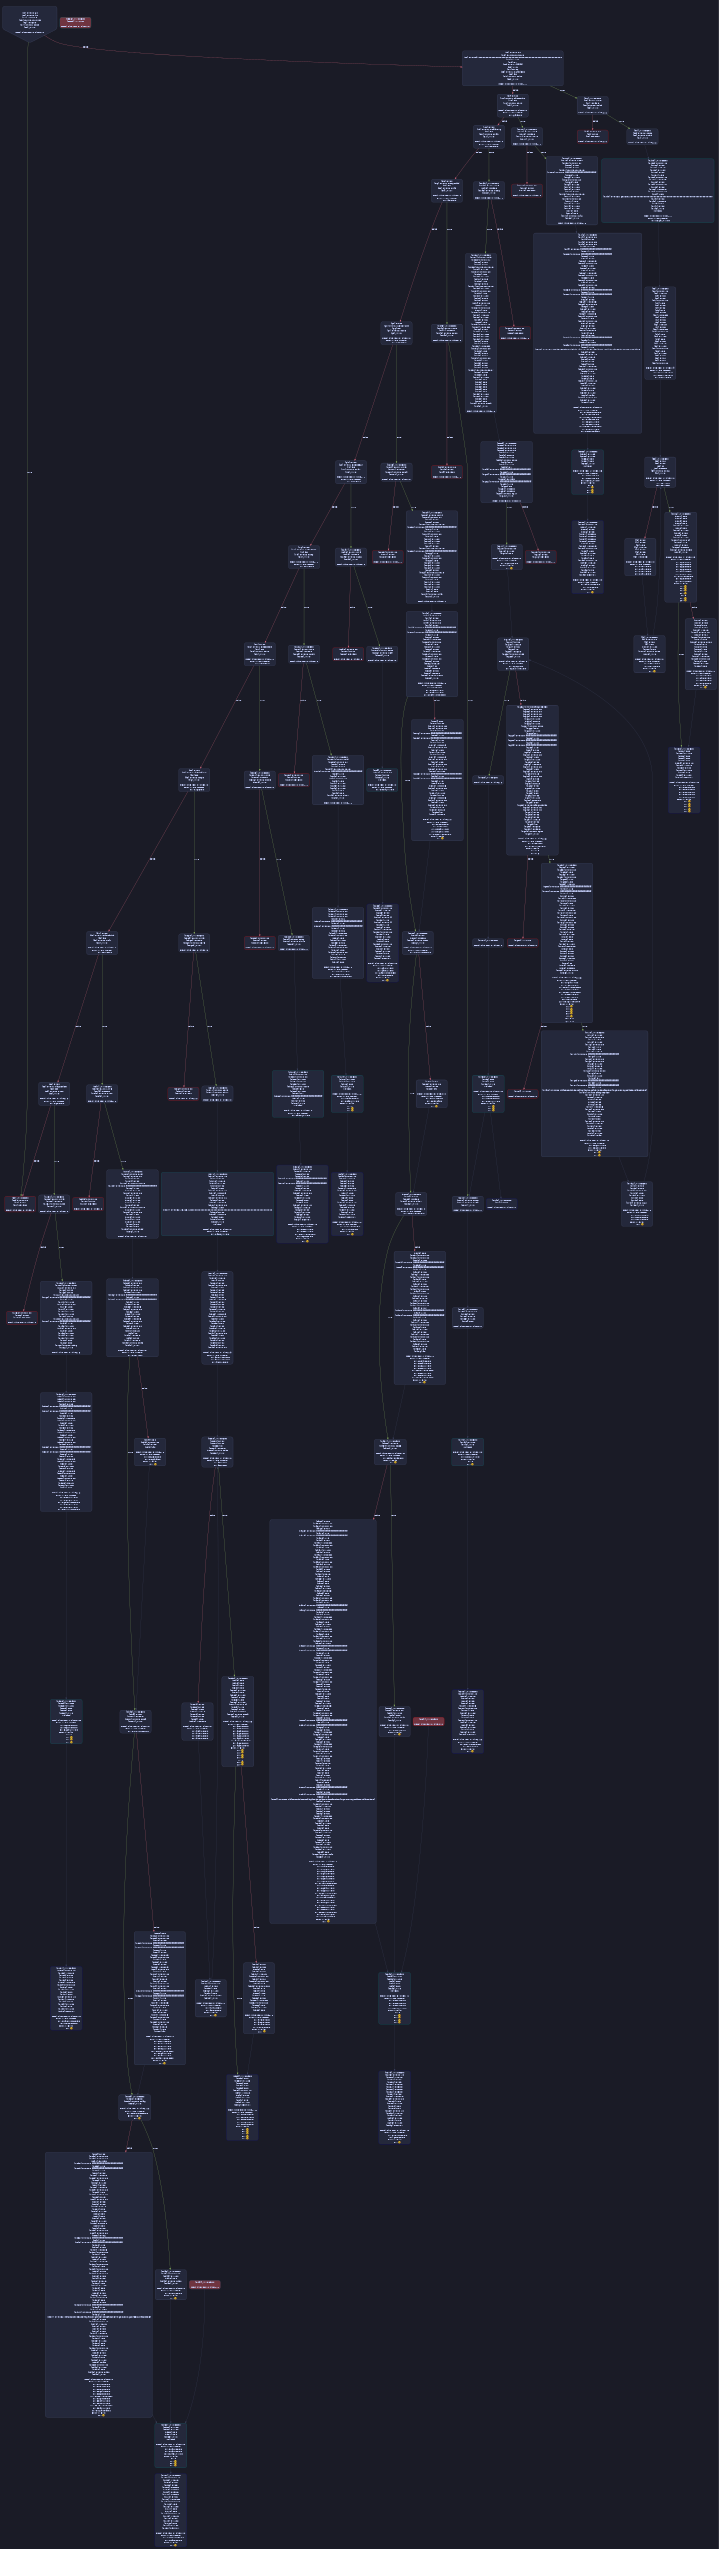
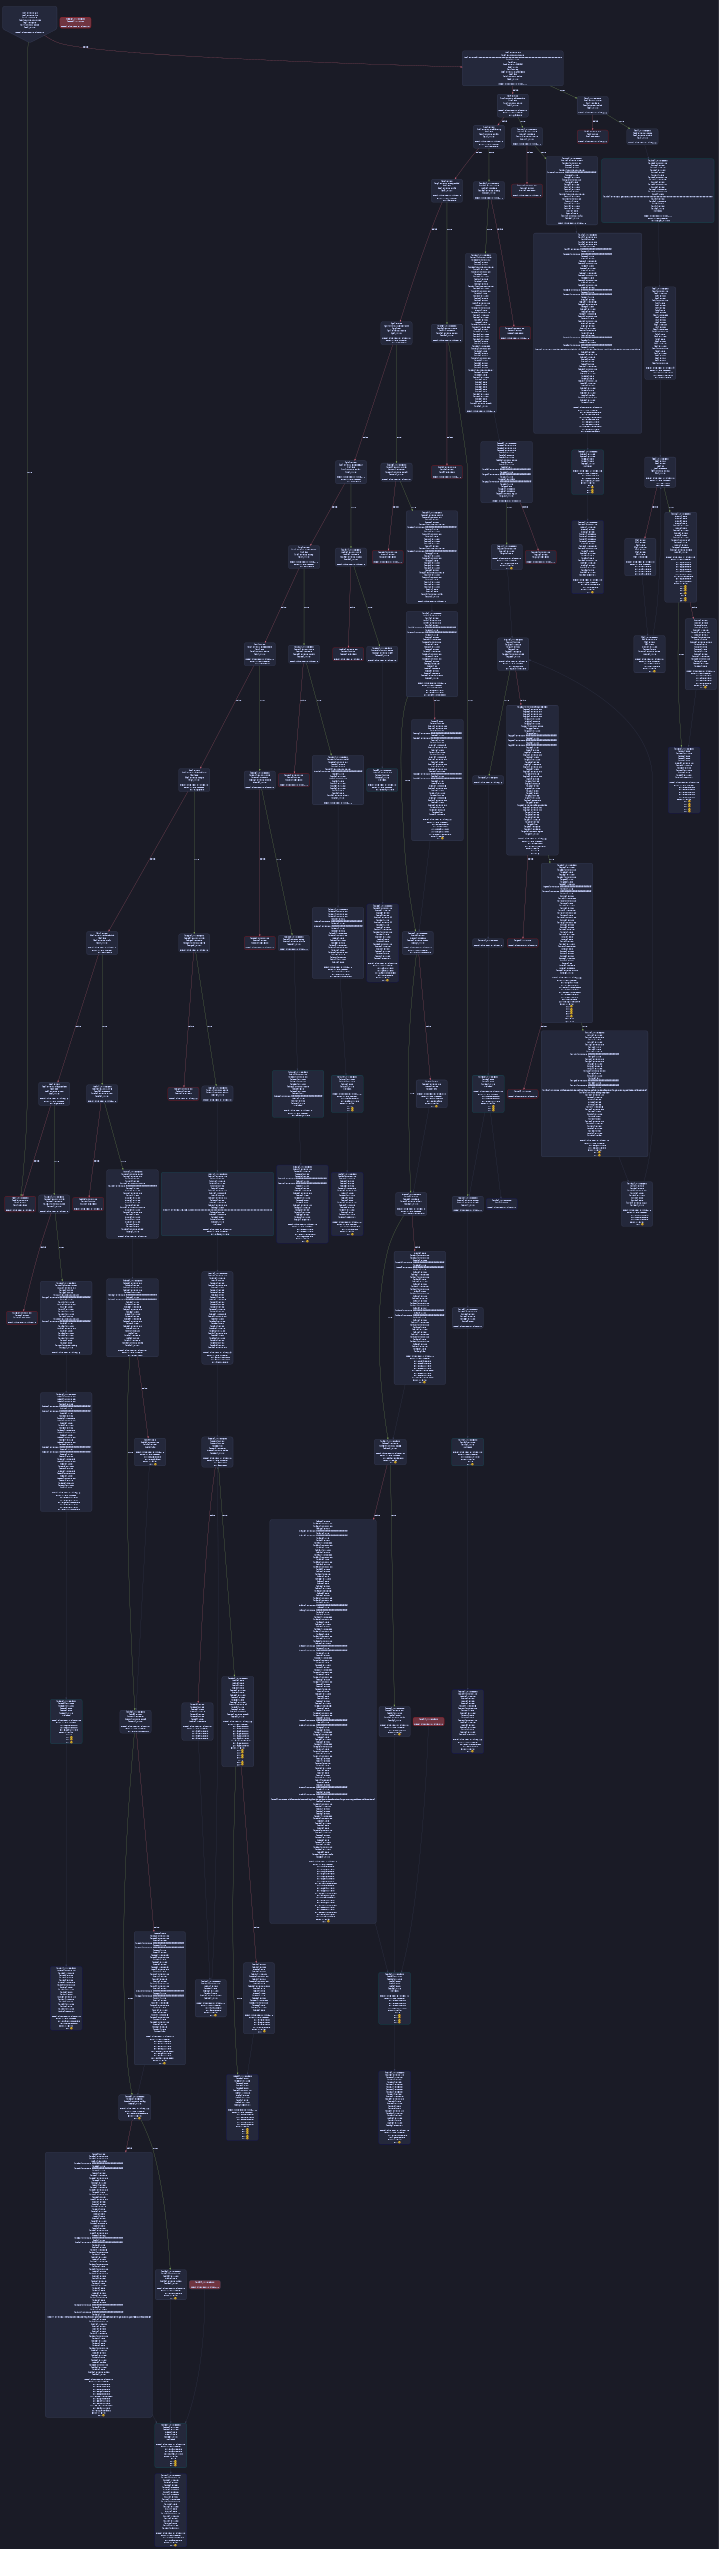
node "[0e3a] JUMPDEST [0e3b] INVALID Stack size req: 0, sizeΔ: 0": color teal -> red
